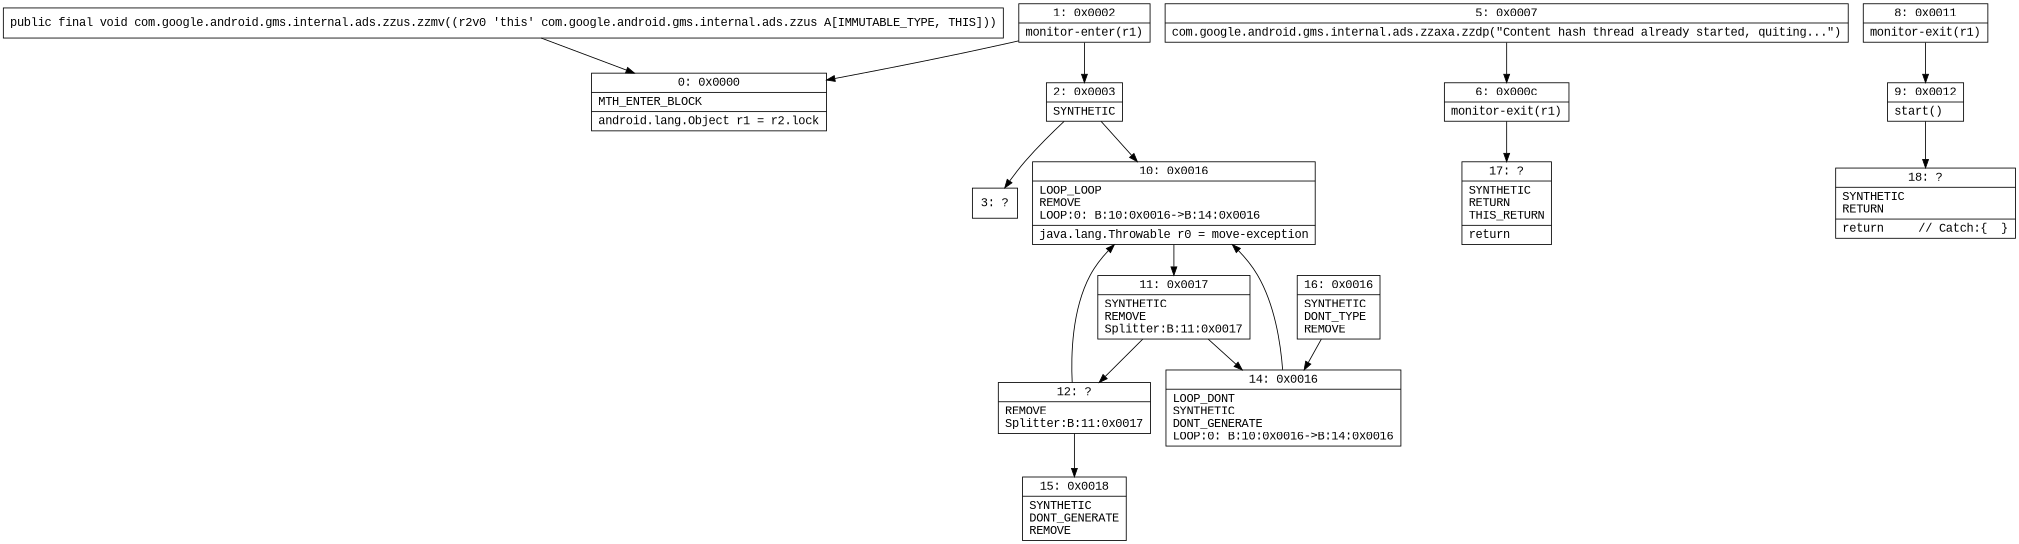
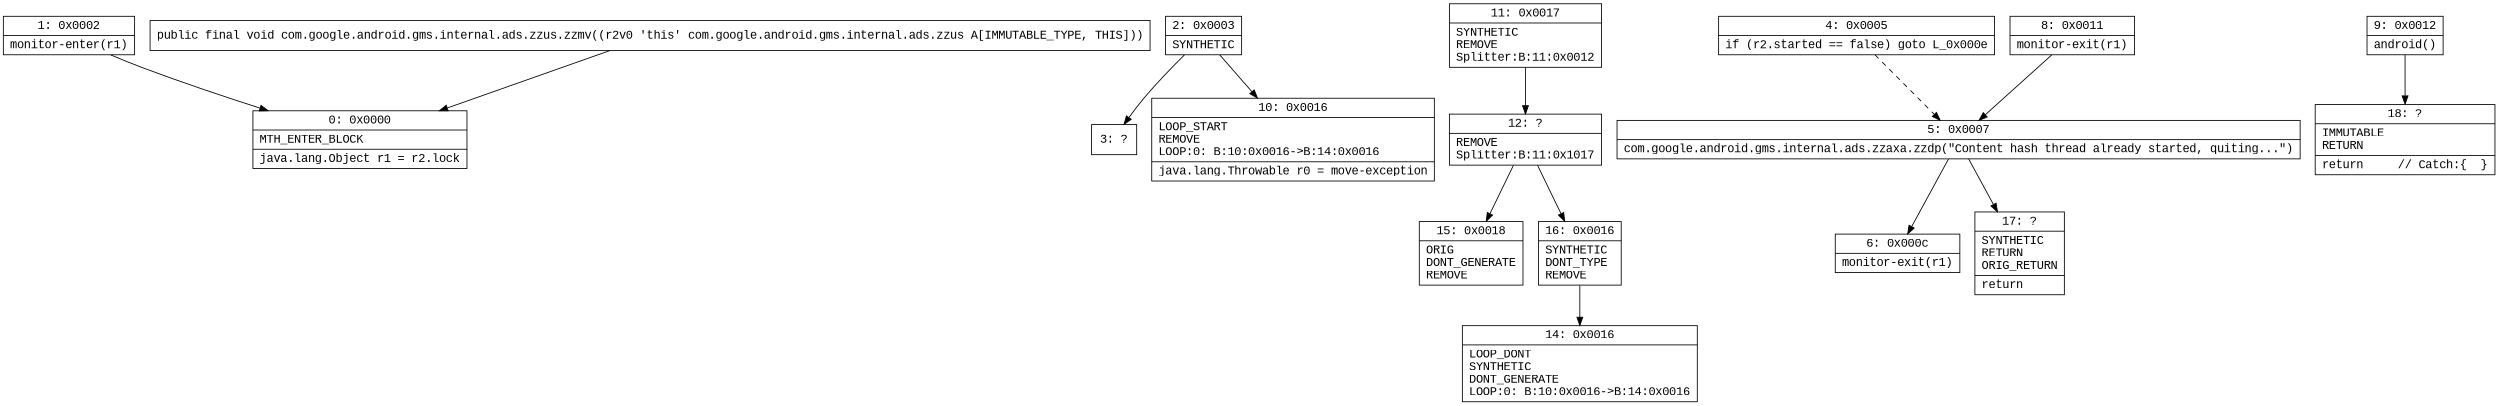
node "4: 0x0005": added
edge "1: 0x0002" -> "2: 0x0003": removed
edge "8: 0x0011" -> "9: 0x0012": now "8: 0x0011" -> "5: 0x0007"
node "9: 0x0012": text "start()" -> "android()"
node "0: 0x0000": text "android.lang.Object r1 = r2.lock" -> "java.lang.Object r1 = r2.lock"
edge "6: 0x000c" -> "17: ?": now "5: 0x0007" -> "17: ?"
node "10: 0x0016": text "LOOP_LOOP" -> "LOOP_START"
node "18: ?": text "SYNTHETIC" -> "IMMUTABLE"
node "17: ?": text "THIS_RETURN" -> "ORIG_RETURN"
edge "10: 0x0016" -> "11: 0x0017": removed
edge "14: 0x0016" -> "10: 0x0016": removed
edge "12: ?" -> "10: 0x0016": now "12: ?" -> "16: 0x0016"
node "11: 0x0017": text "Splitter:B:11:0x0017" -> "Splitter:B:11:0x0012"
edge "11: 0x0017" -> "14: 0x0016": removed
node "12: ?": text "Splitter:B:11:0x0017" -> "Splitter:B:11:0x1017"
node "15: 0x0018": text "SYNTHETIC" -> "ORIG"
